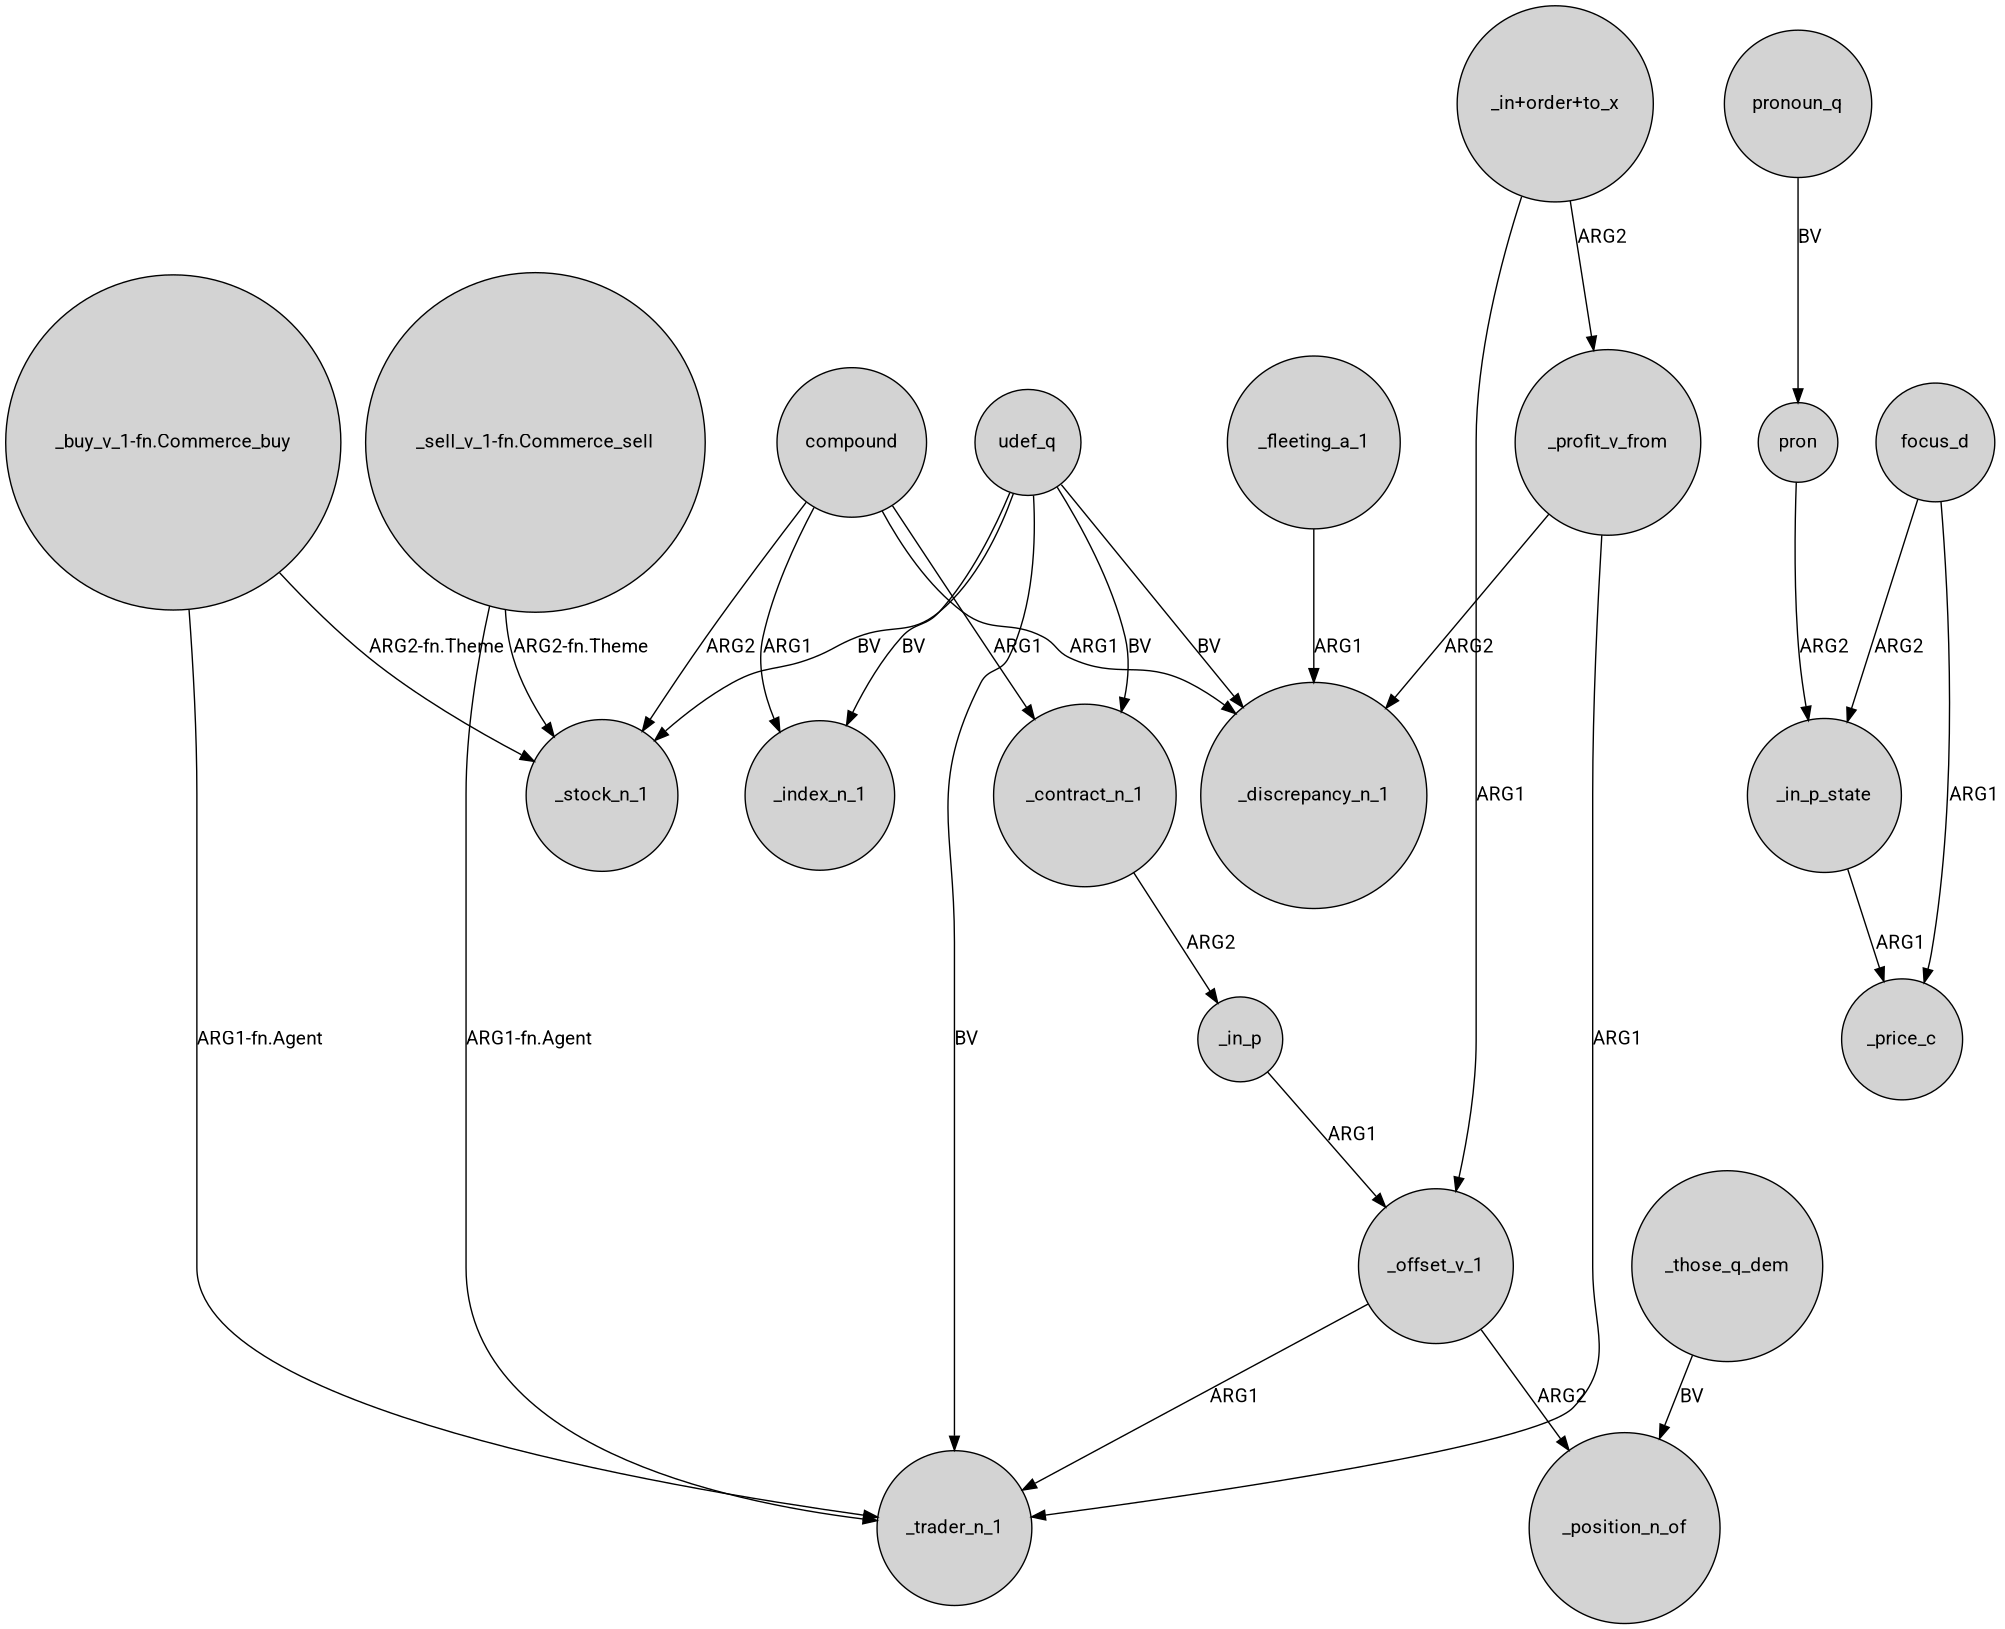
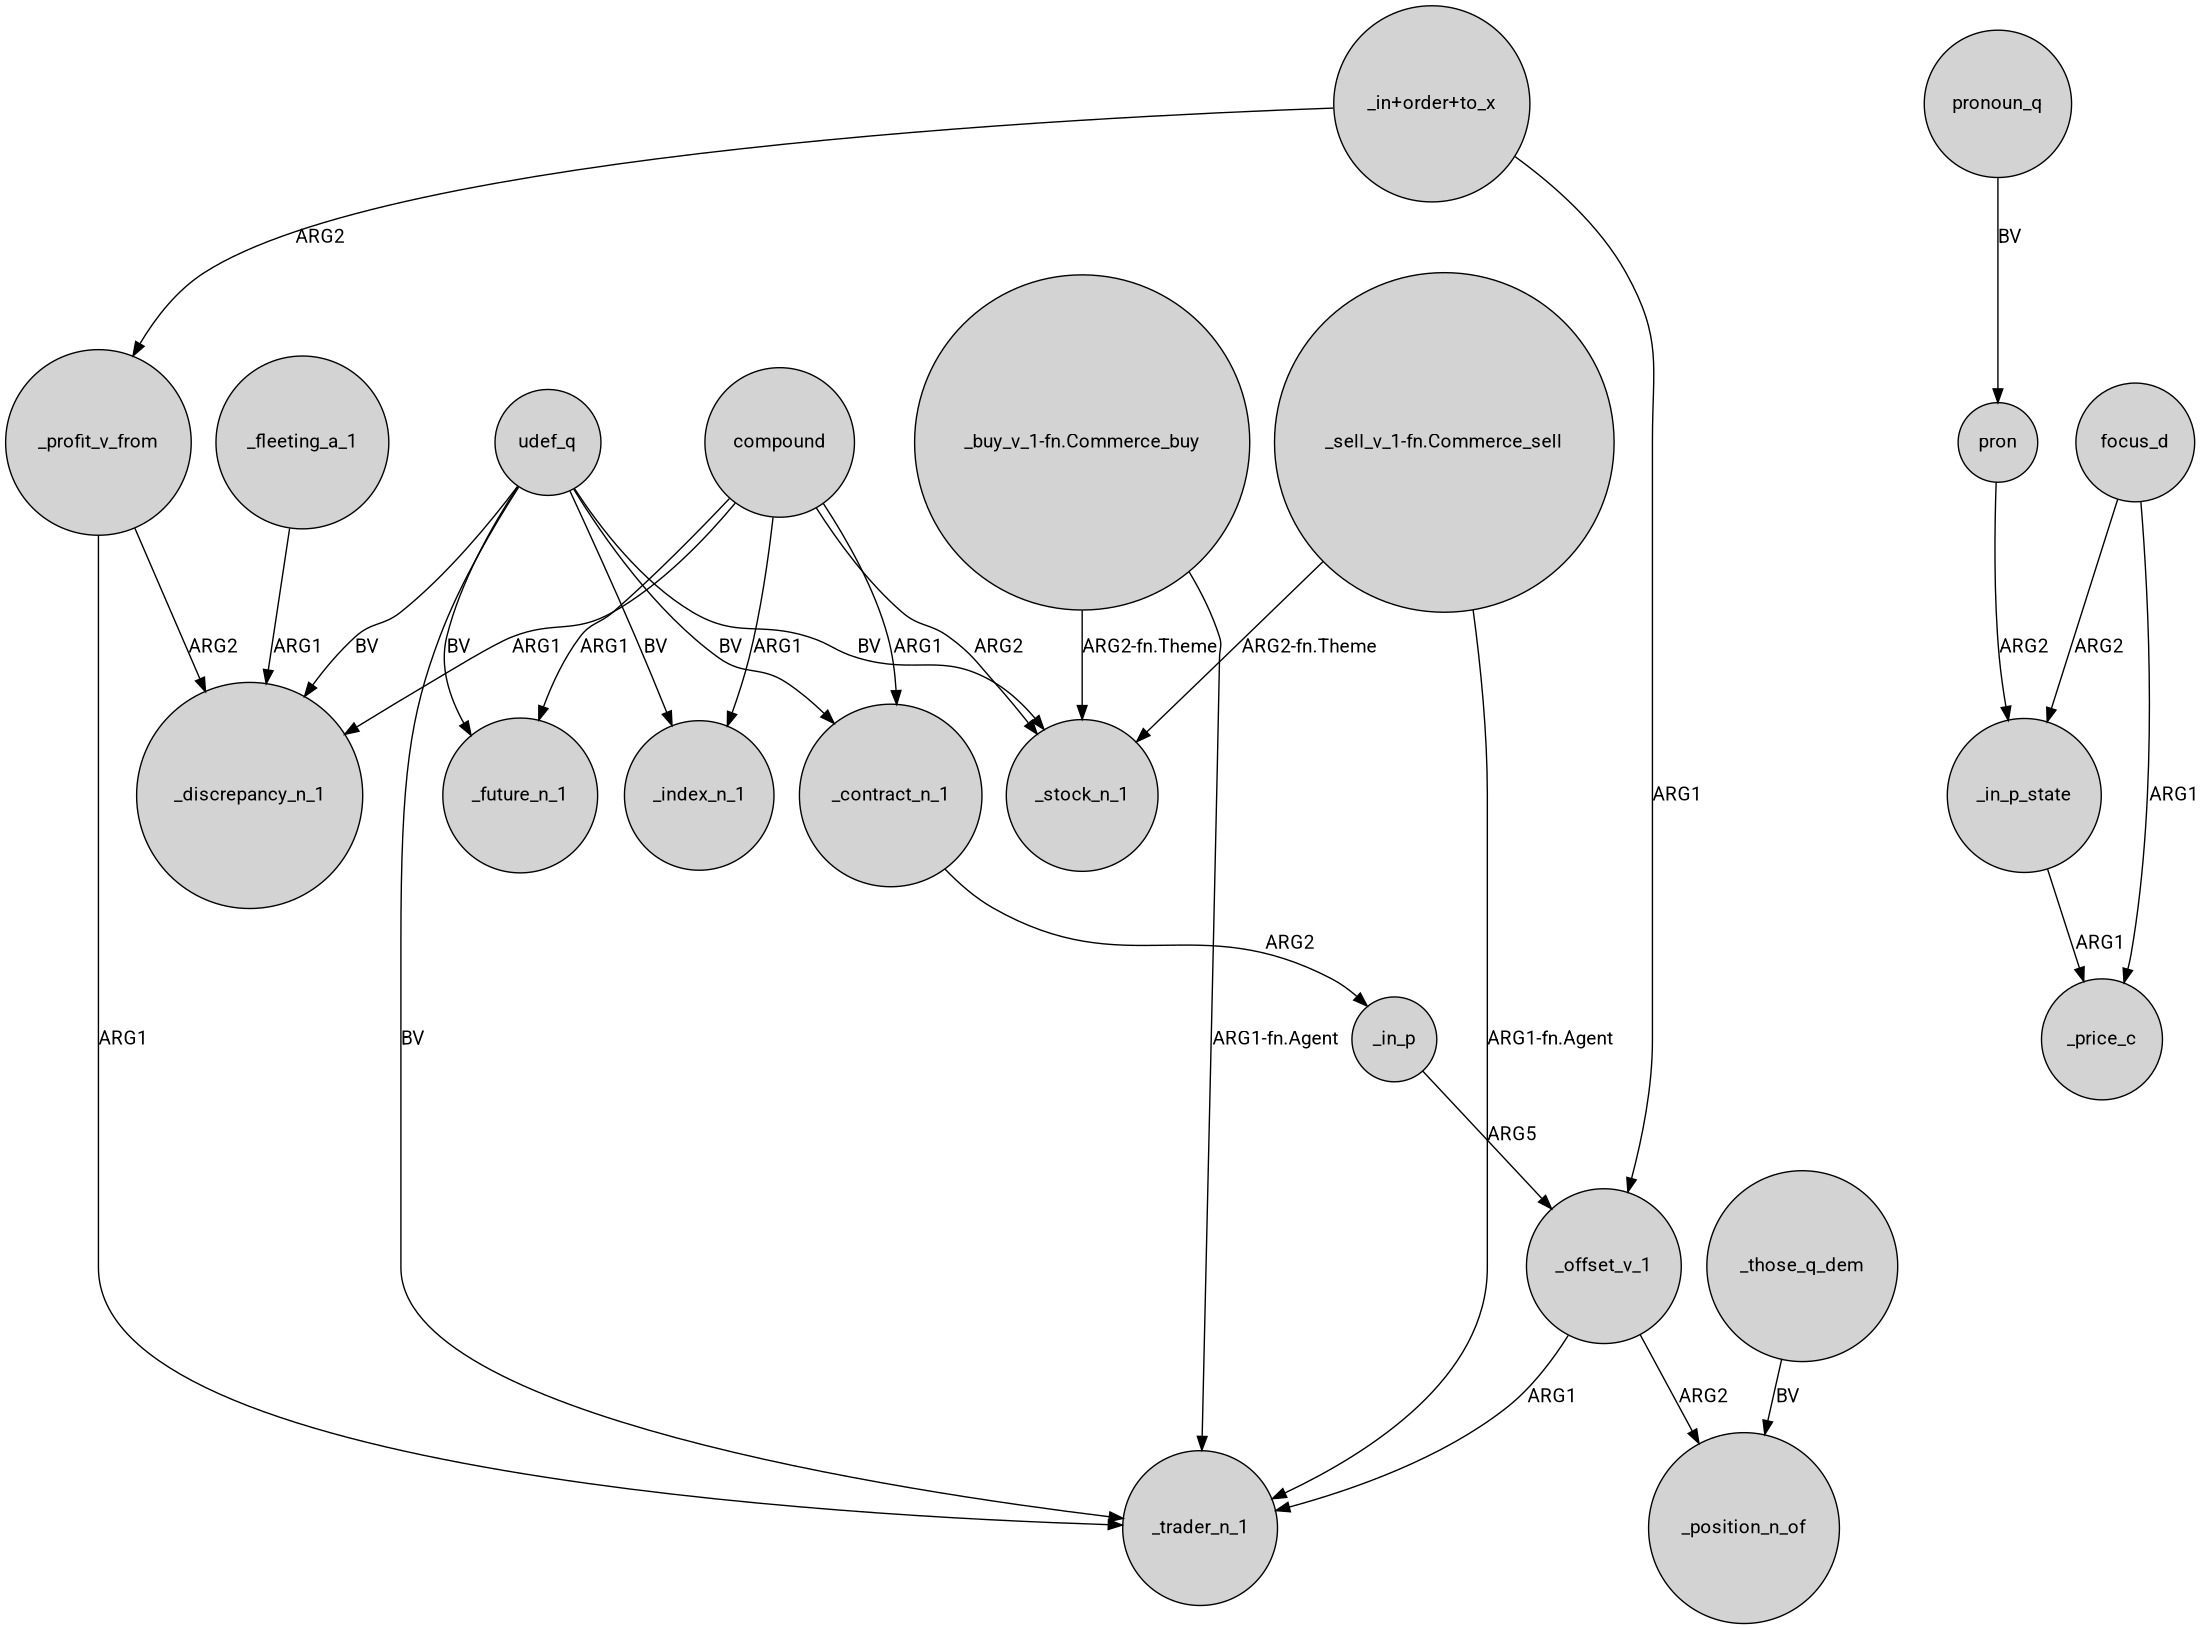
node "_future_n_1": added
edge "_in_p" -> "_offset_v_1": label "ARG1" -> "ARG5"
